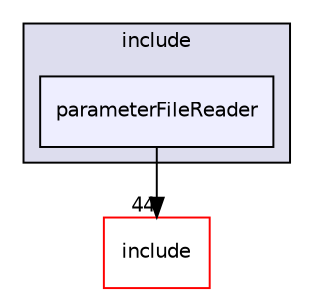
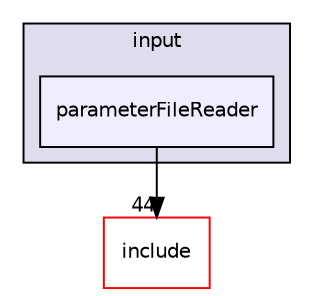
cluster "include": label "include" -> "input"
